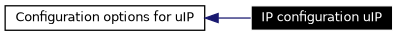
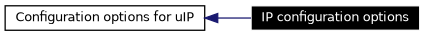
node "IP configuration uIP": label "IP configuration uIP" -> "IP configuration options"
